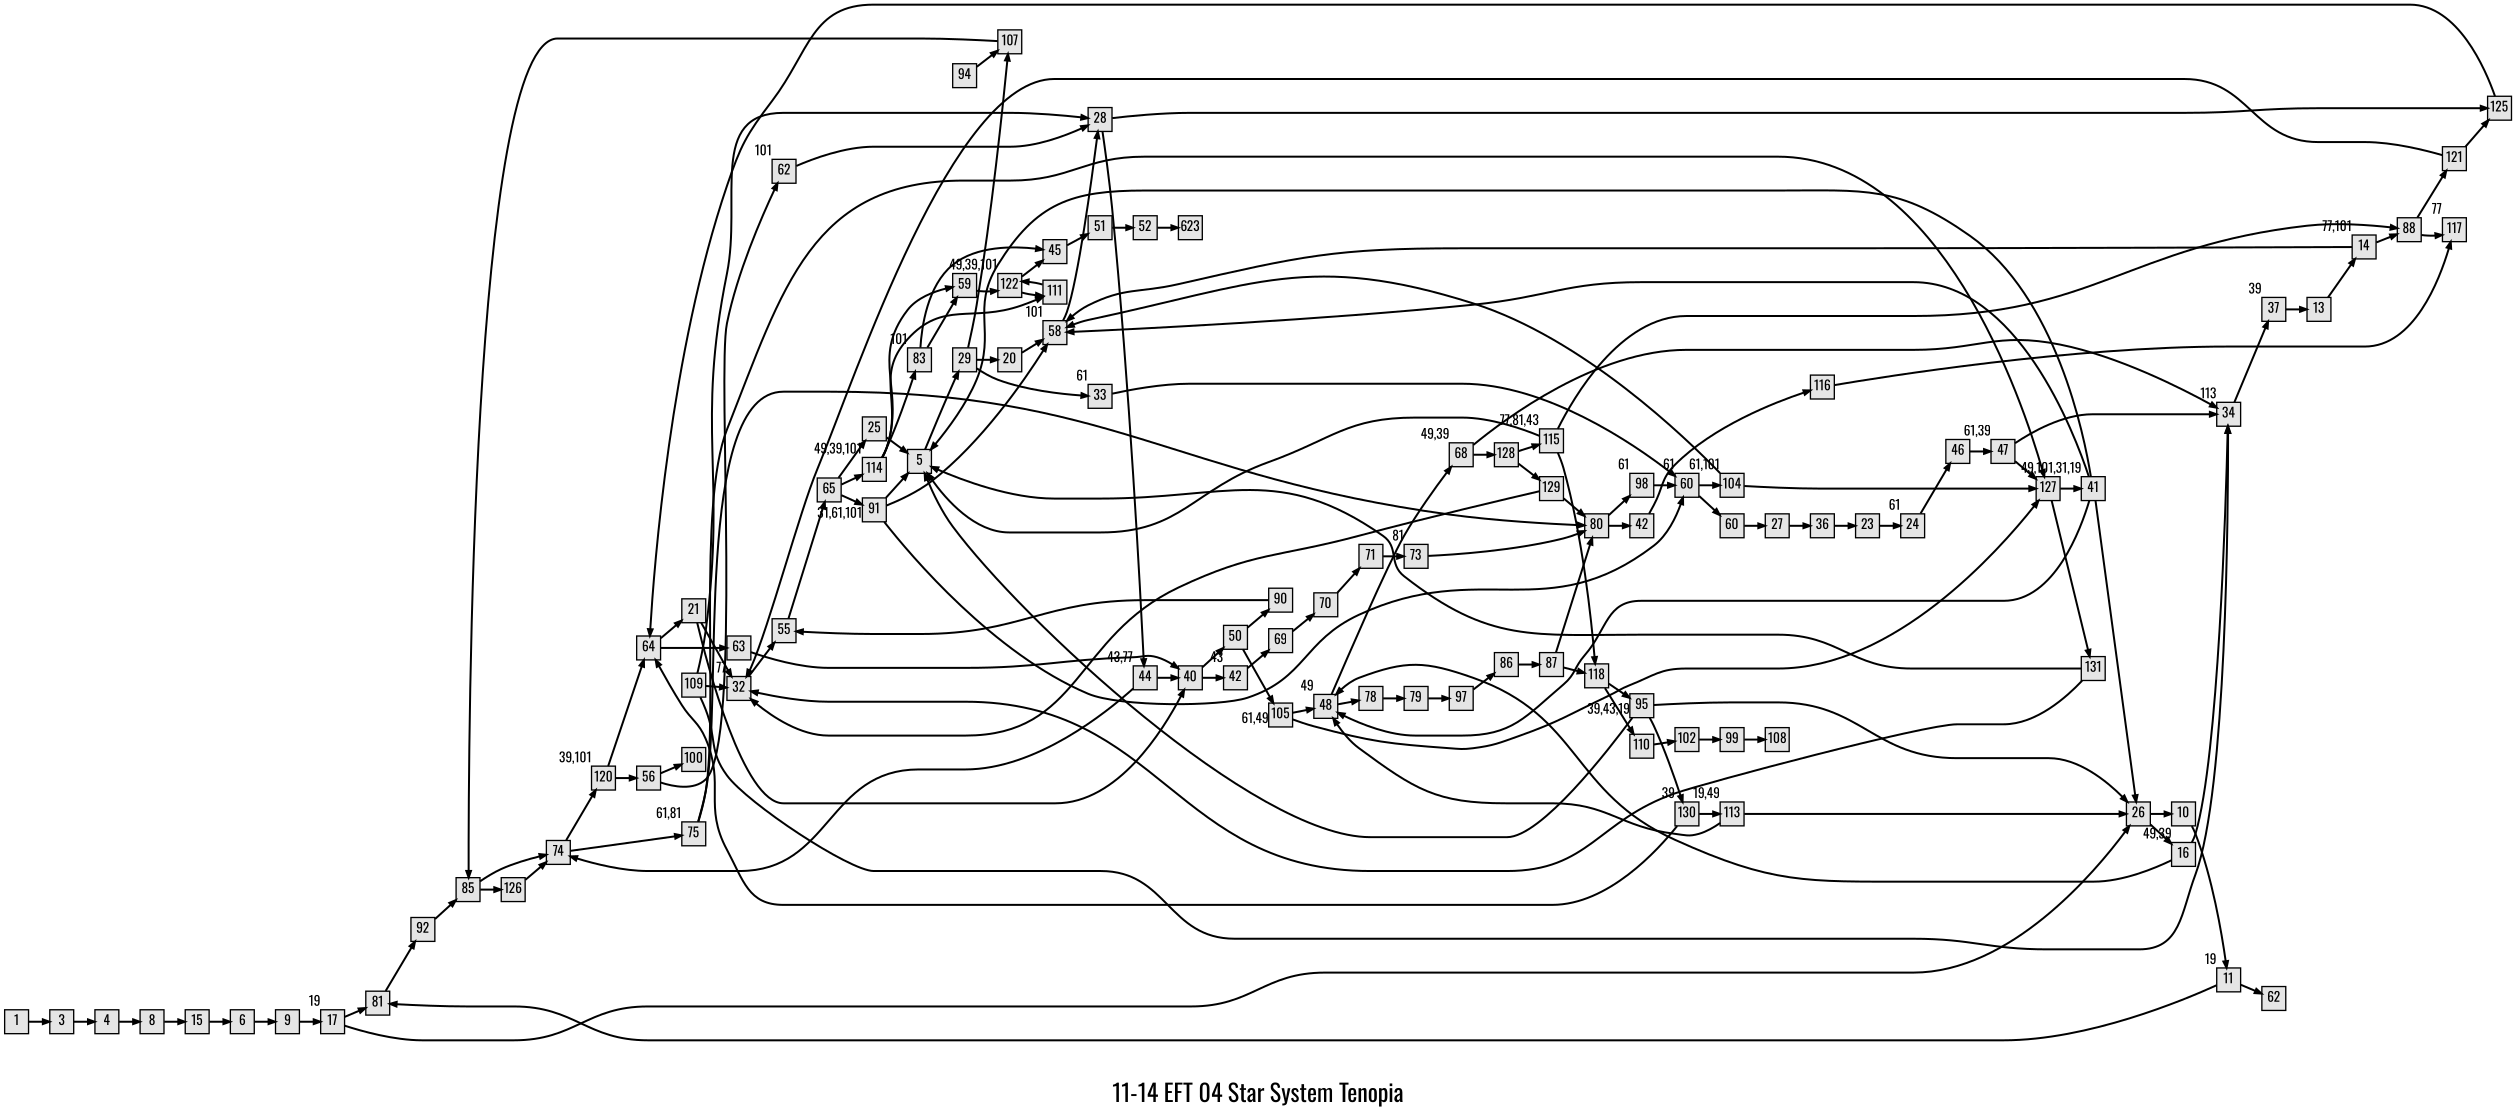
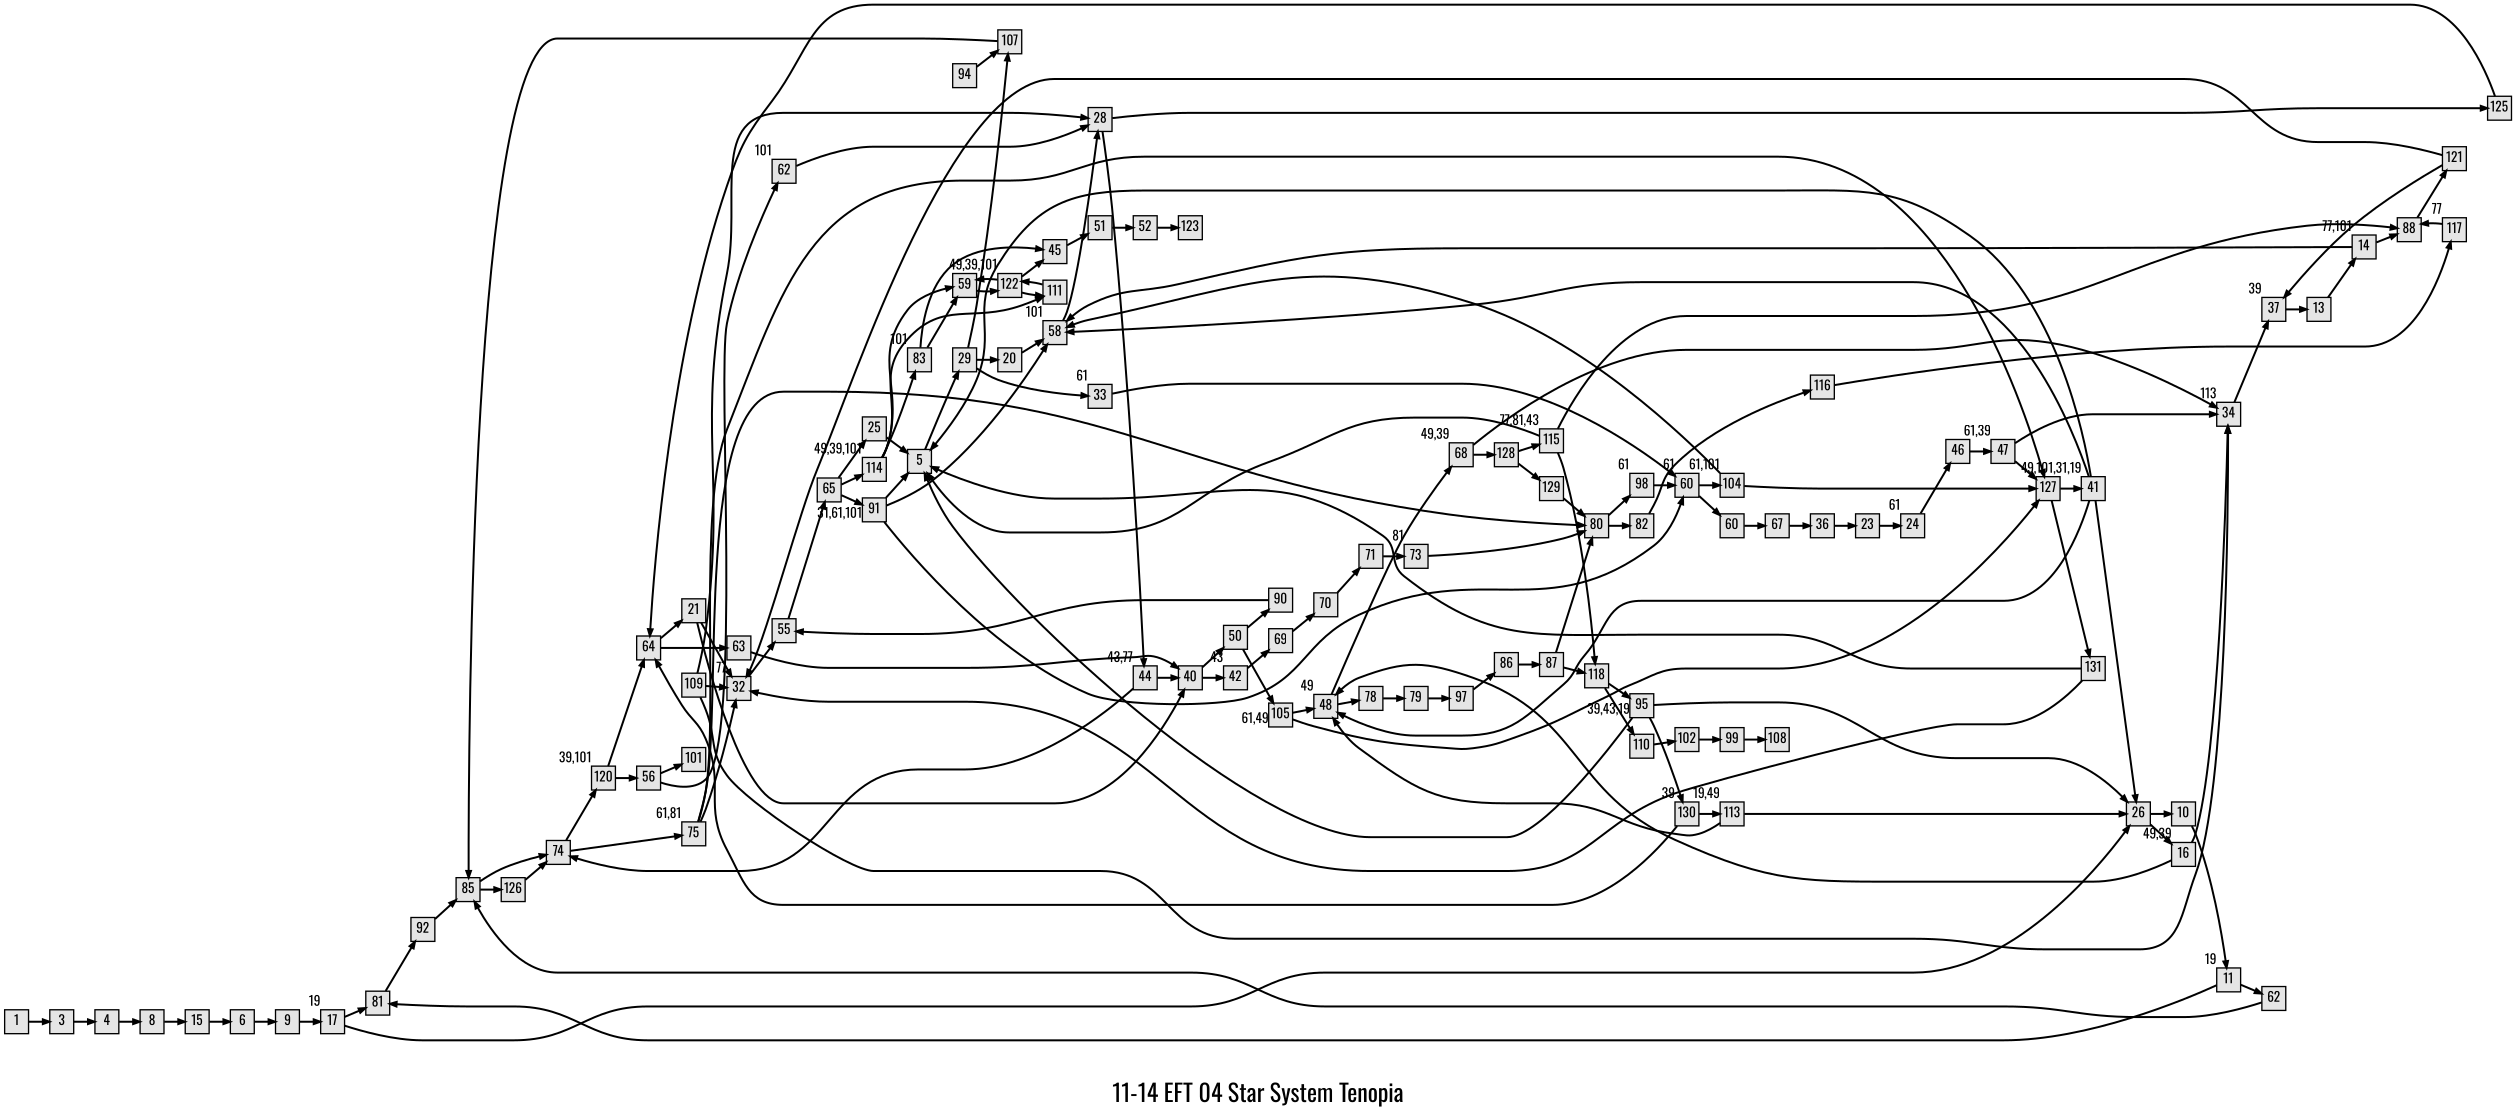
edge "121" -> "125": now "121" -> "37 39"
node "623": label "623" -> "123"
edge "88" -> "117 77": reversed
edge "122 49,39,101" -> "59": added
node "42": label "42" -> "82"
node "27": label "27" -> "67"
edge "129" -> "32 77": now "75 61,81" -> "32 77"
node "100": label "100" -> "101"
edge "62" -> "85": added
